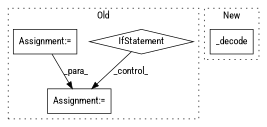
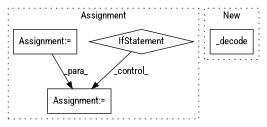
cluster "Old": label "Old" -> "Assignment"
